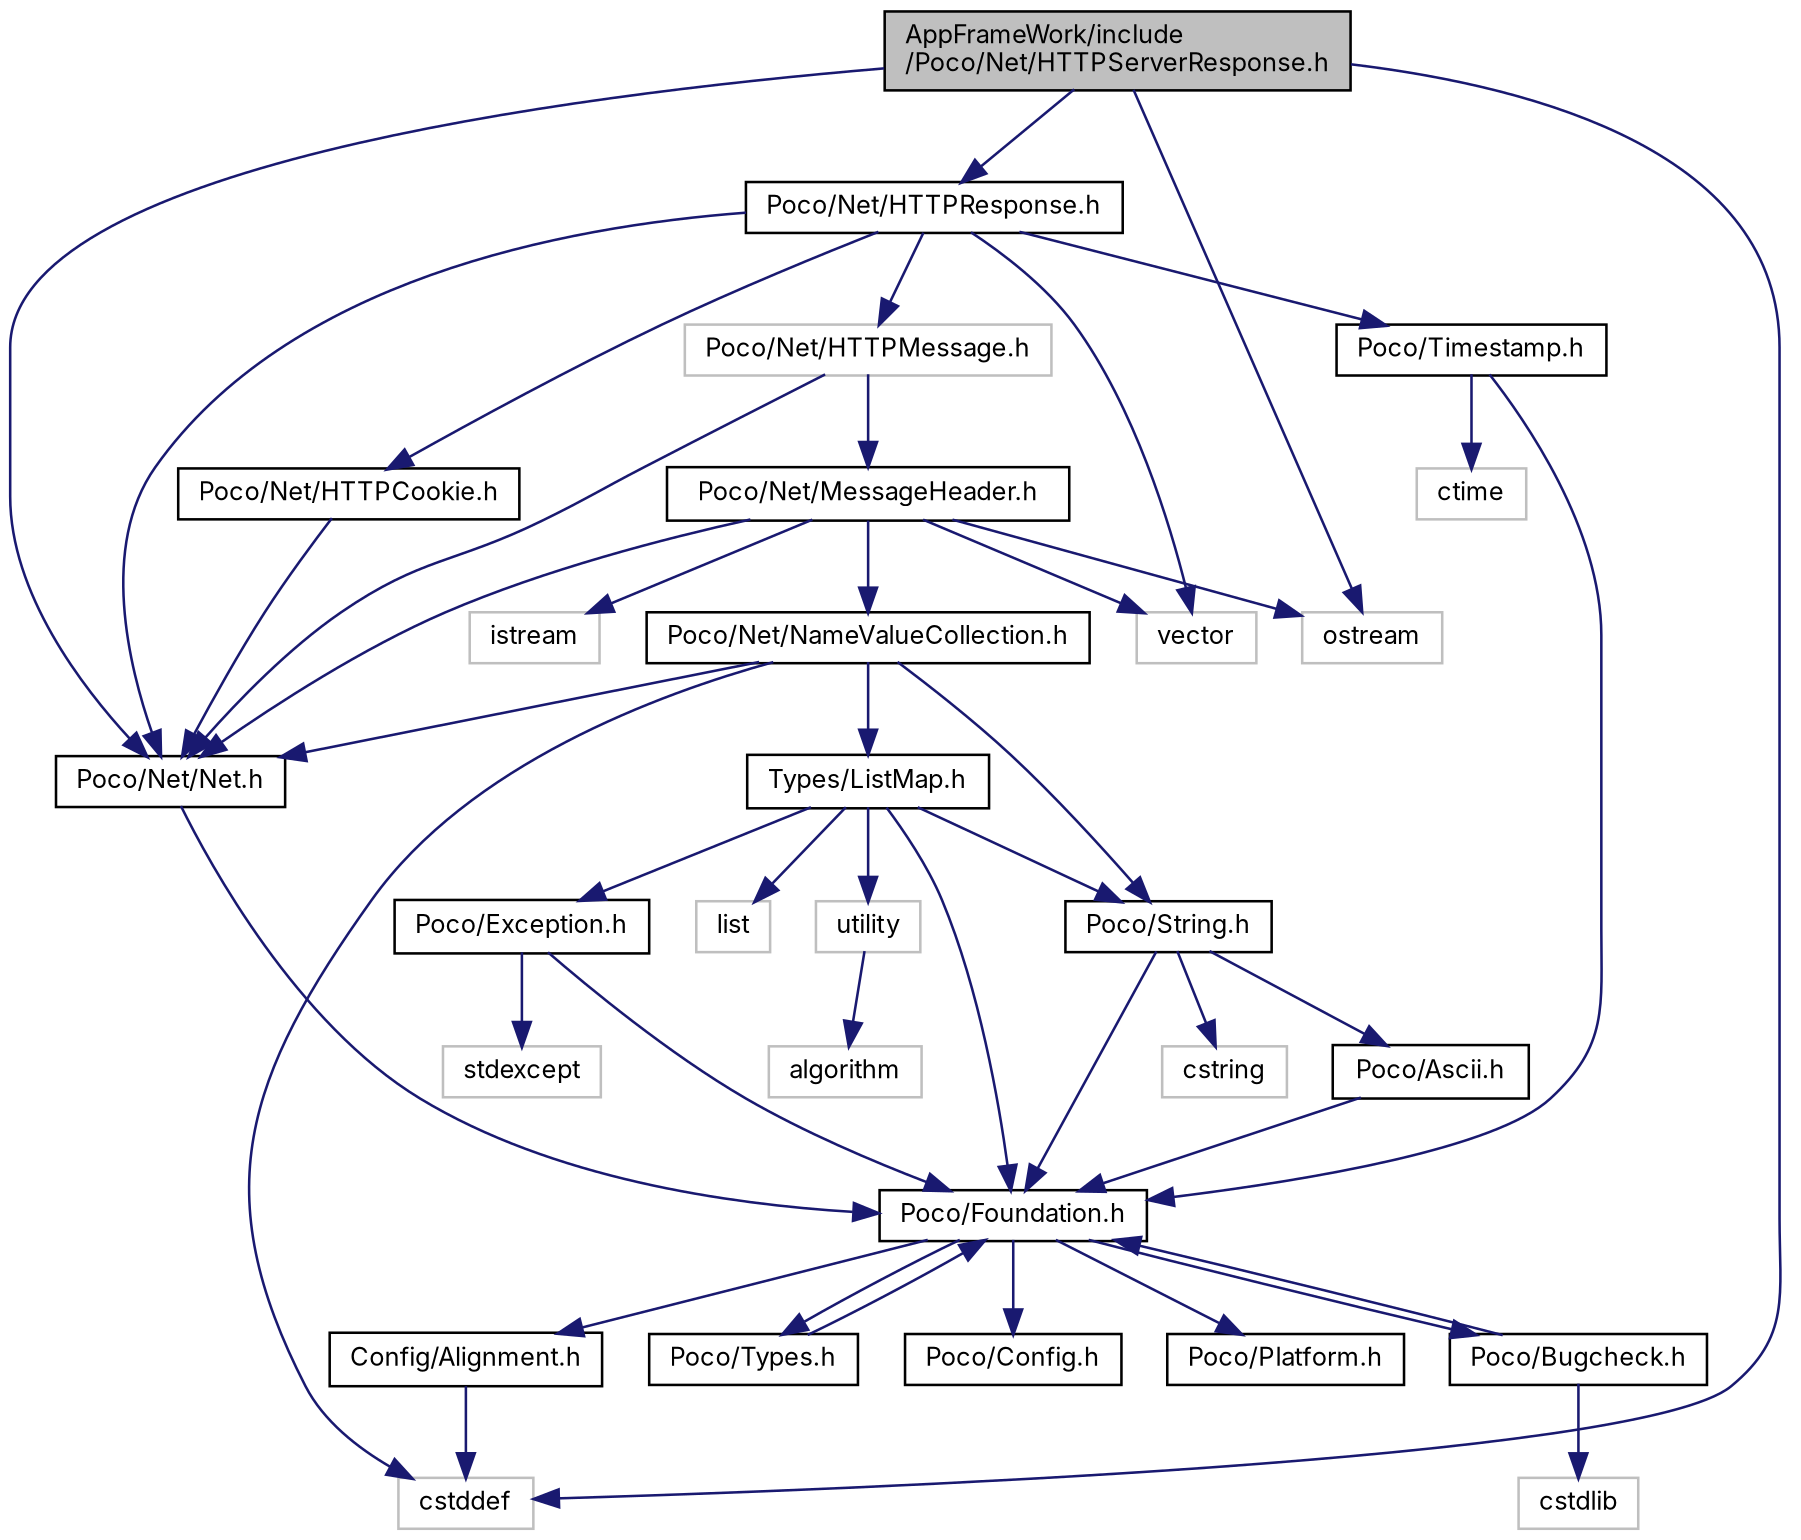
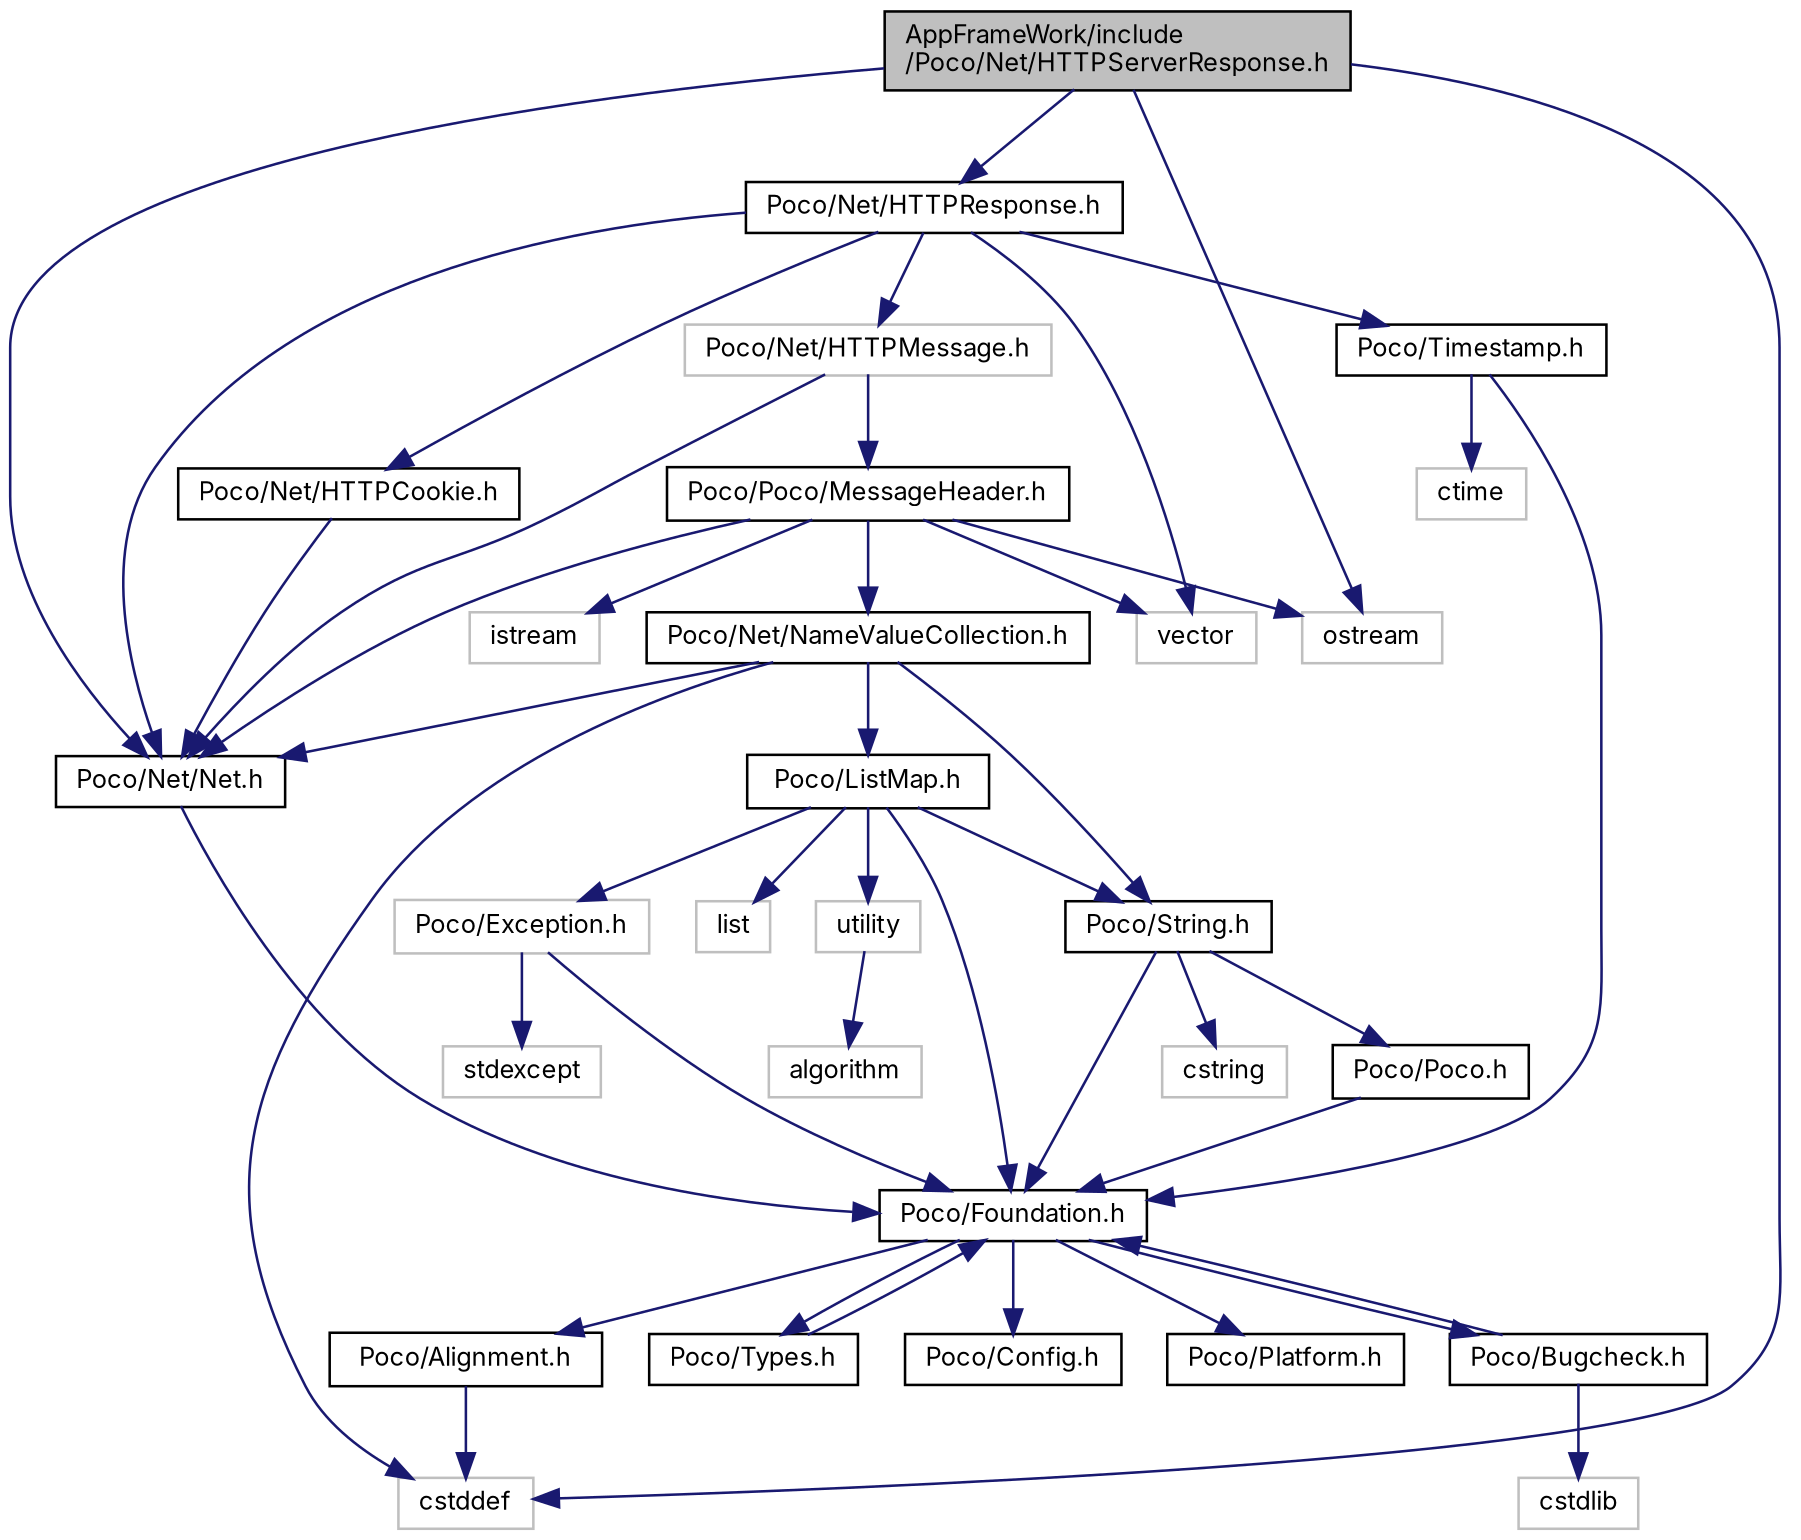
node "Poco/Net/MessageHeader.h": label "Poco/Net/MessageHeader.h" -> "Poco/Poco/MessageHeader.h"
node "Types/ListMap.h": label "Types/ListMap.h" -> "Poco/ListMap.h"
node "Poco/Exception.h": color black -> grey75
node "Poco/Ascii.h": label "Poco/Ascii.h" -> "Poco/Poco.h"
node "Config/Alignment.h": label "Config/Alignment.h" -> "Poco/Alignment.h"
